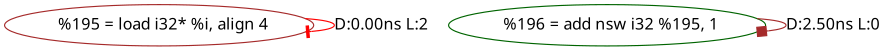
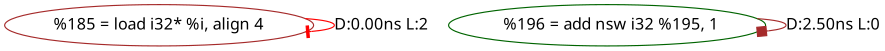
node "%195 = load i32* %i, align 4": label "%195 = load i32* %i, align 4" -> "%185 = load i32* %i, align 4"
